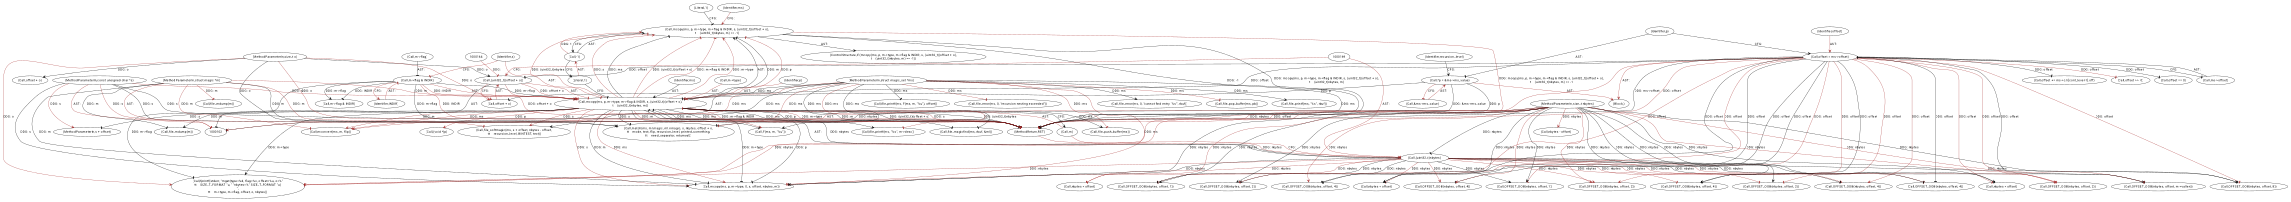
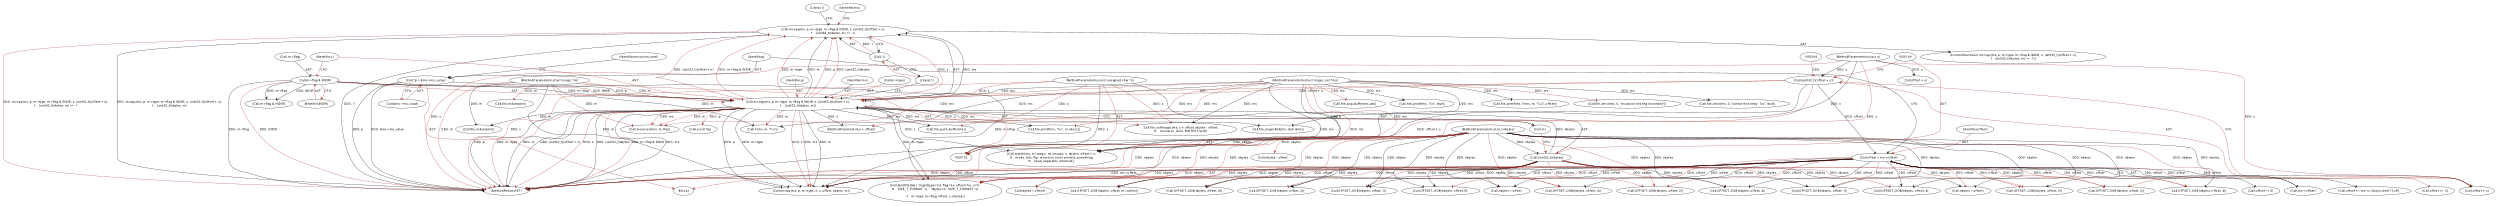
edge "(Call,offset = ms->offset)" -> "(Call,(uint32_t)(offset + o))": reversed
edge "(MethodParameterIn,const unsigned char *s)" -> "(MethodReturn,RET)": color black -> brown
edge "(MethodReturn,RET)" -> "(Call,(uint32_t)nbytes)": reversed
